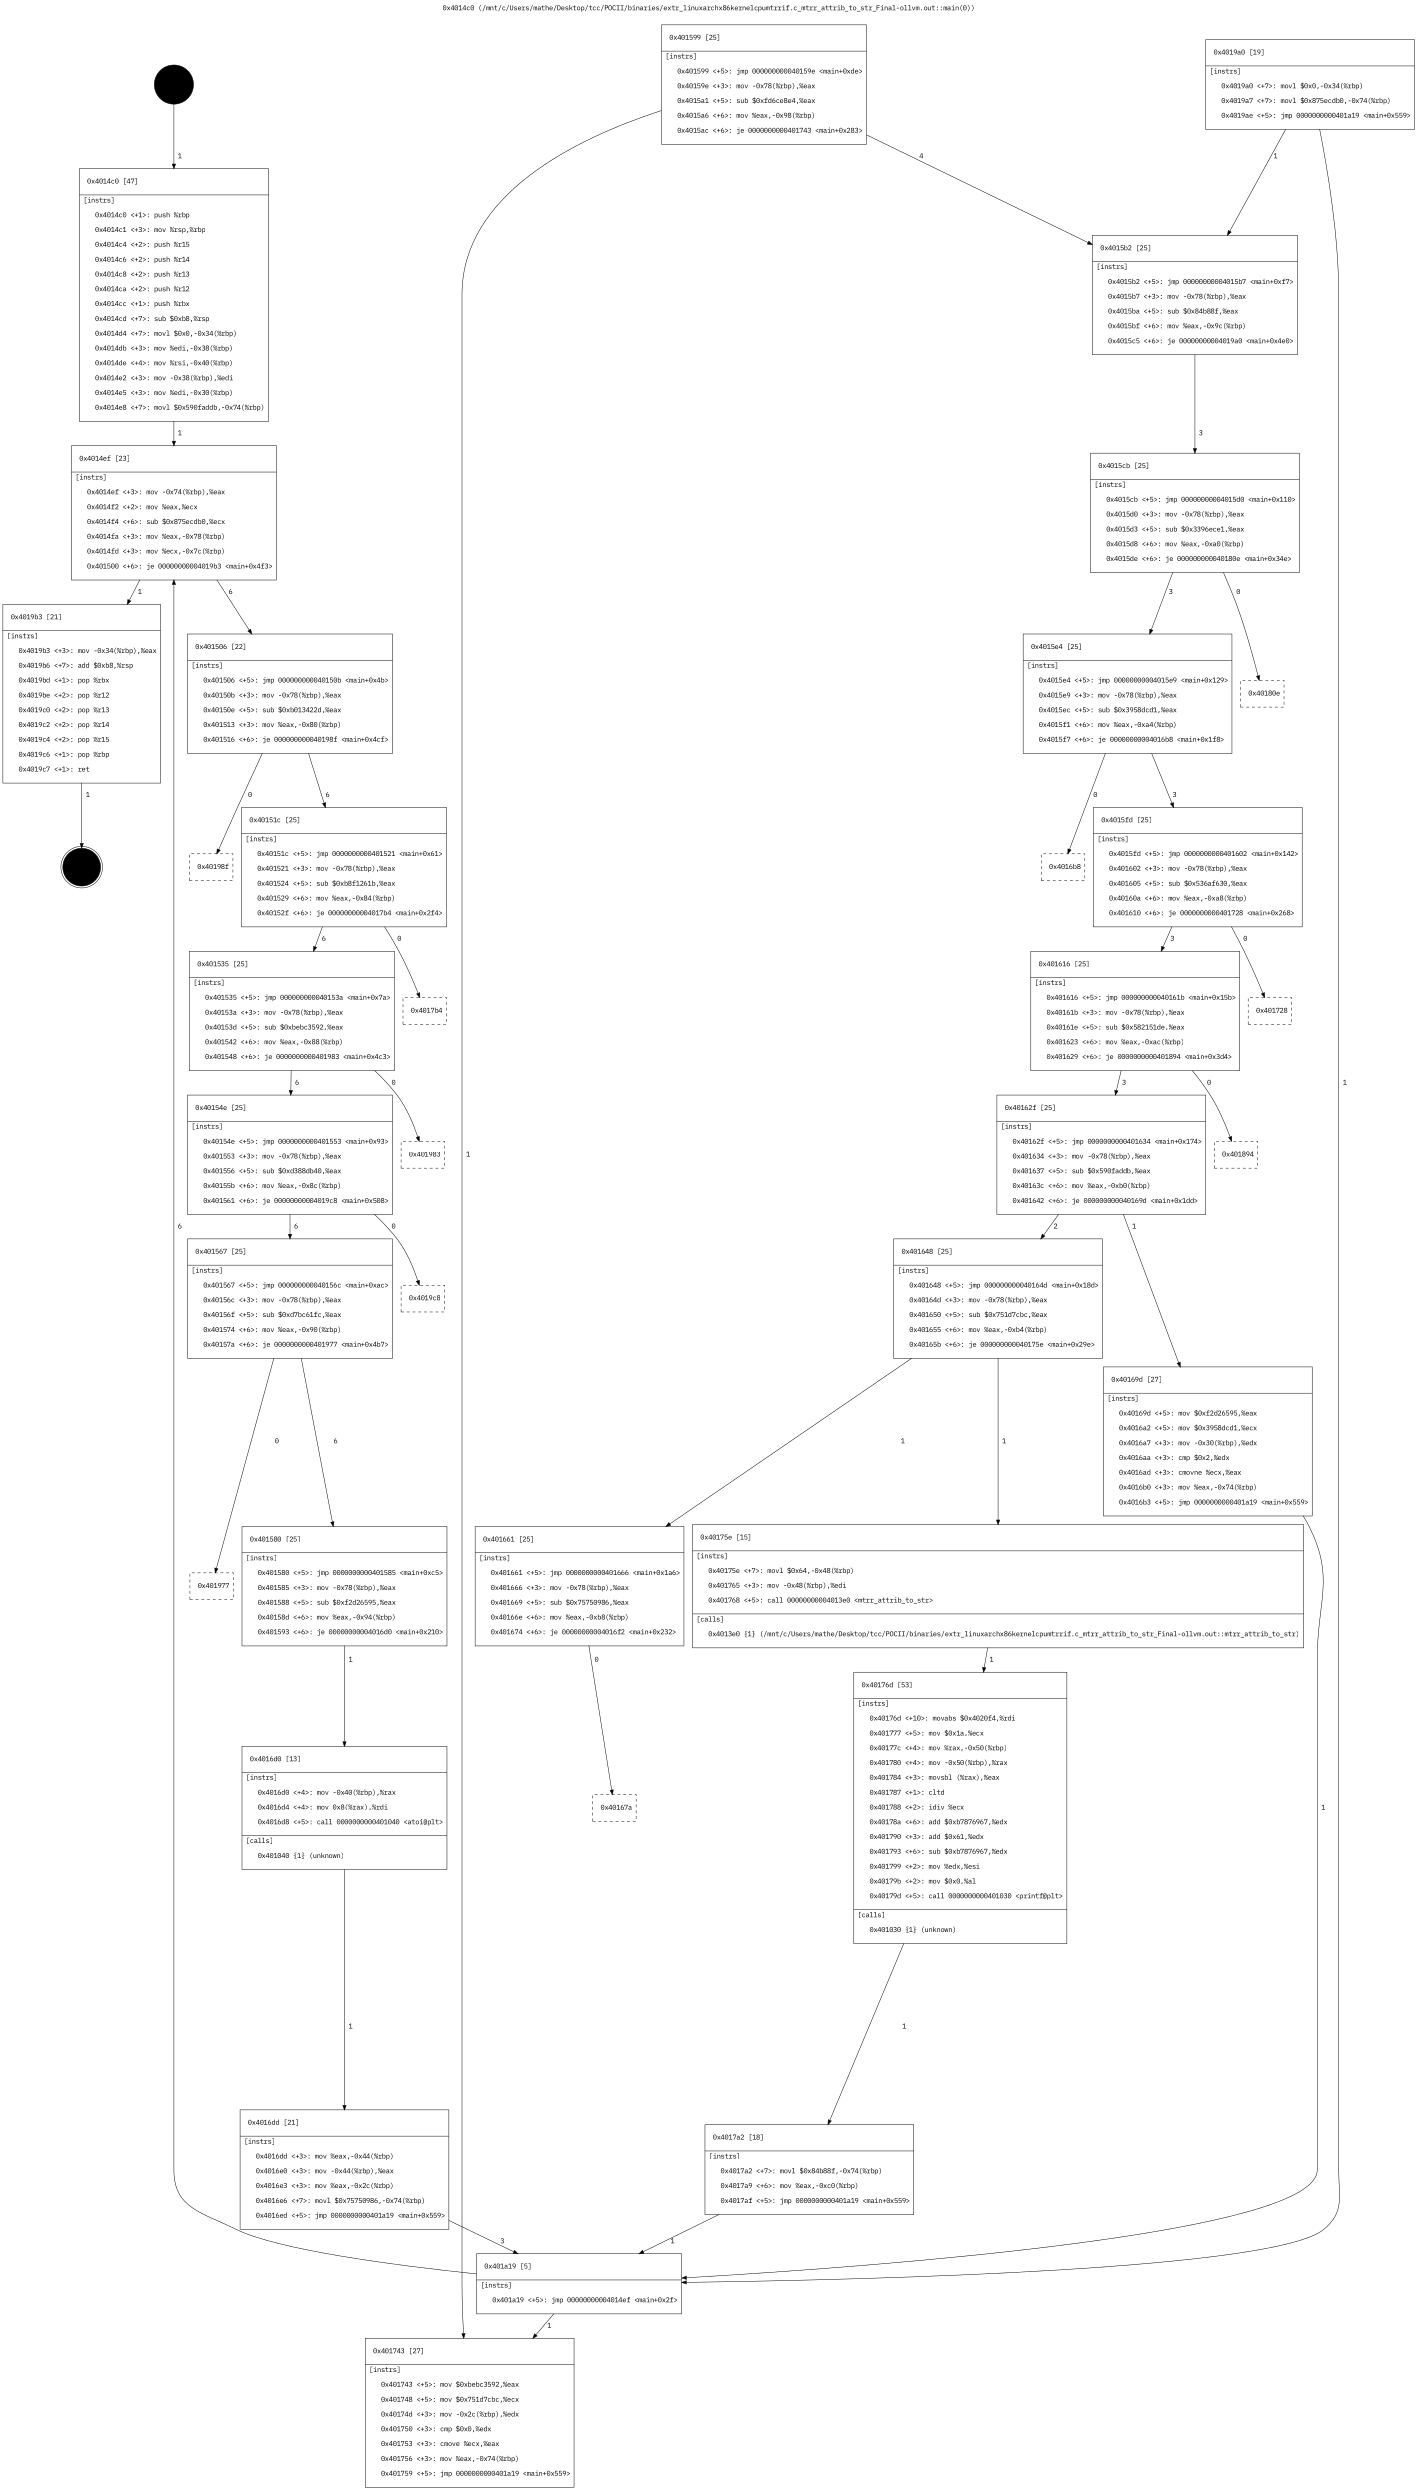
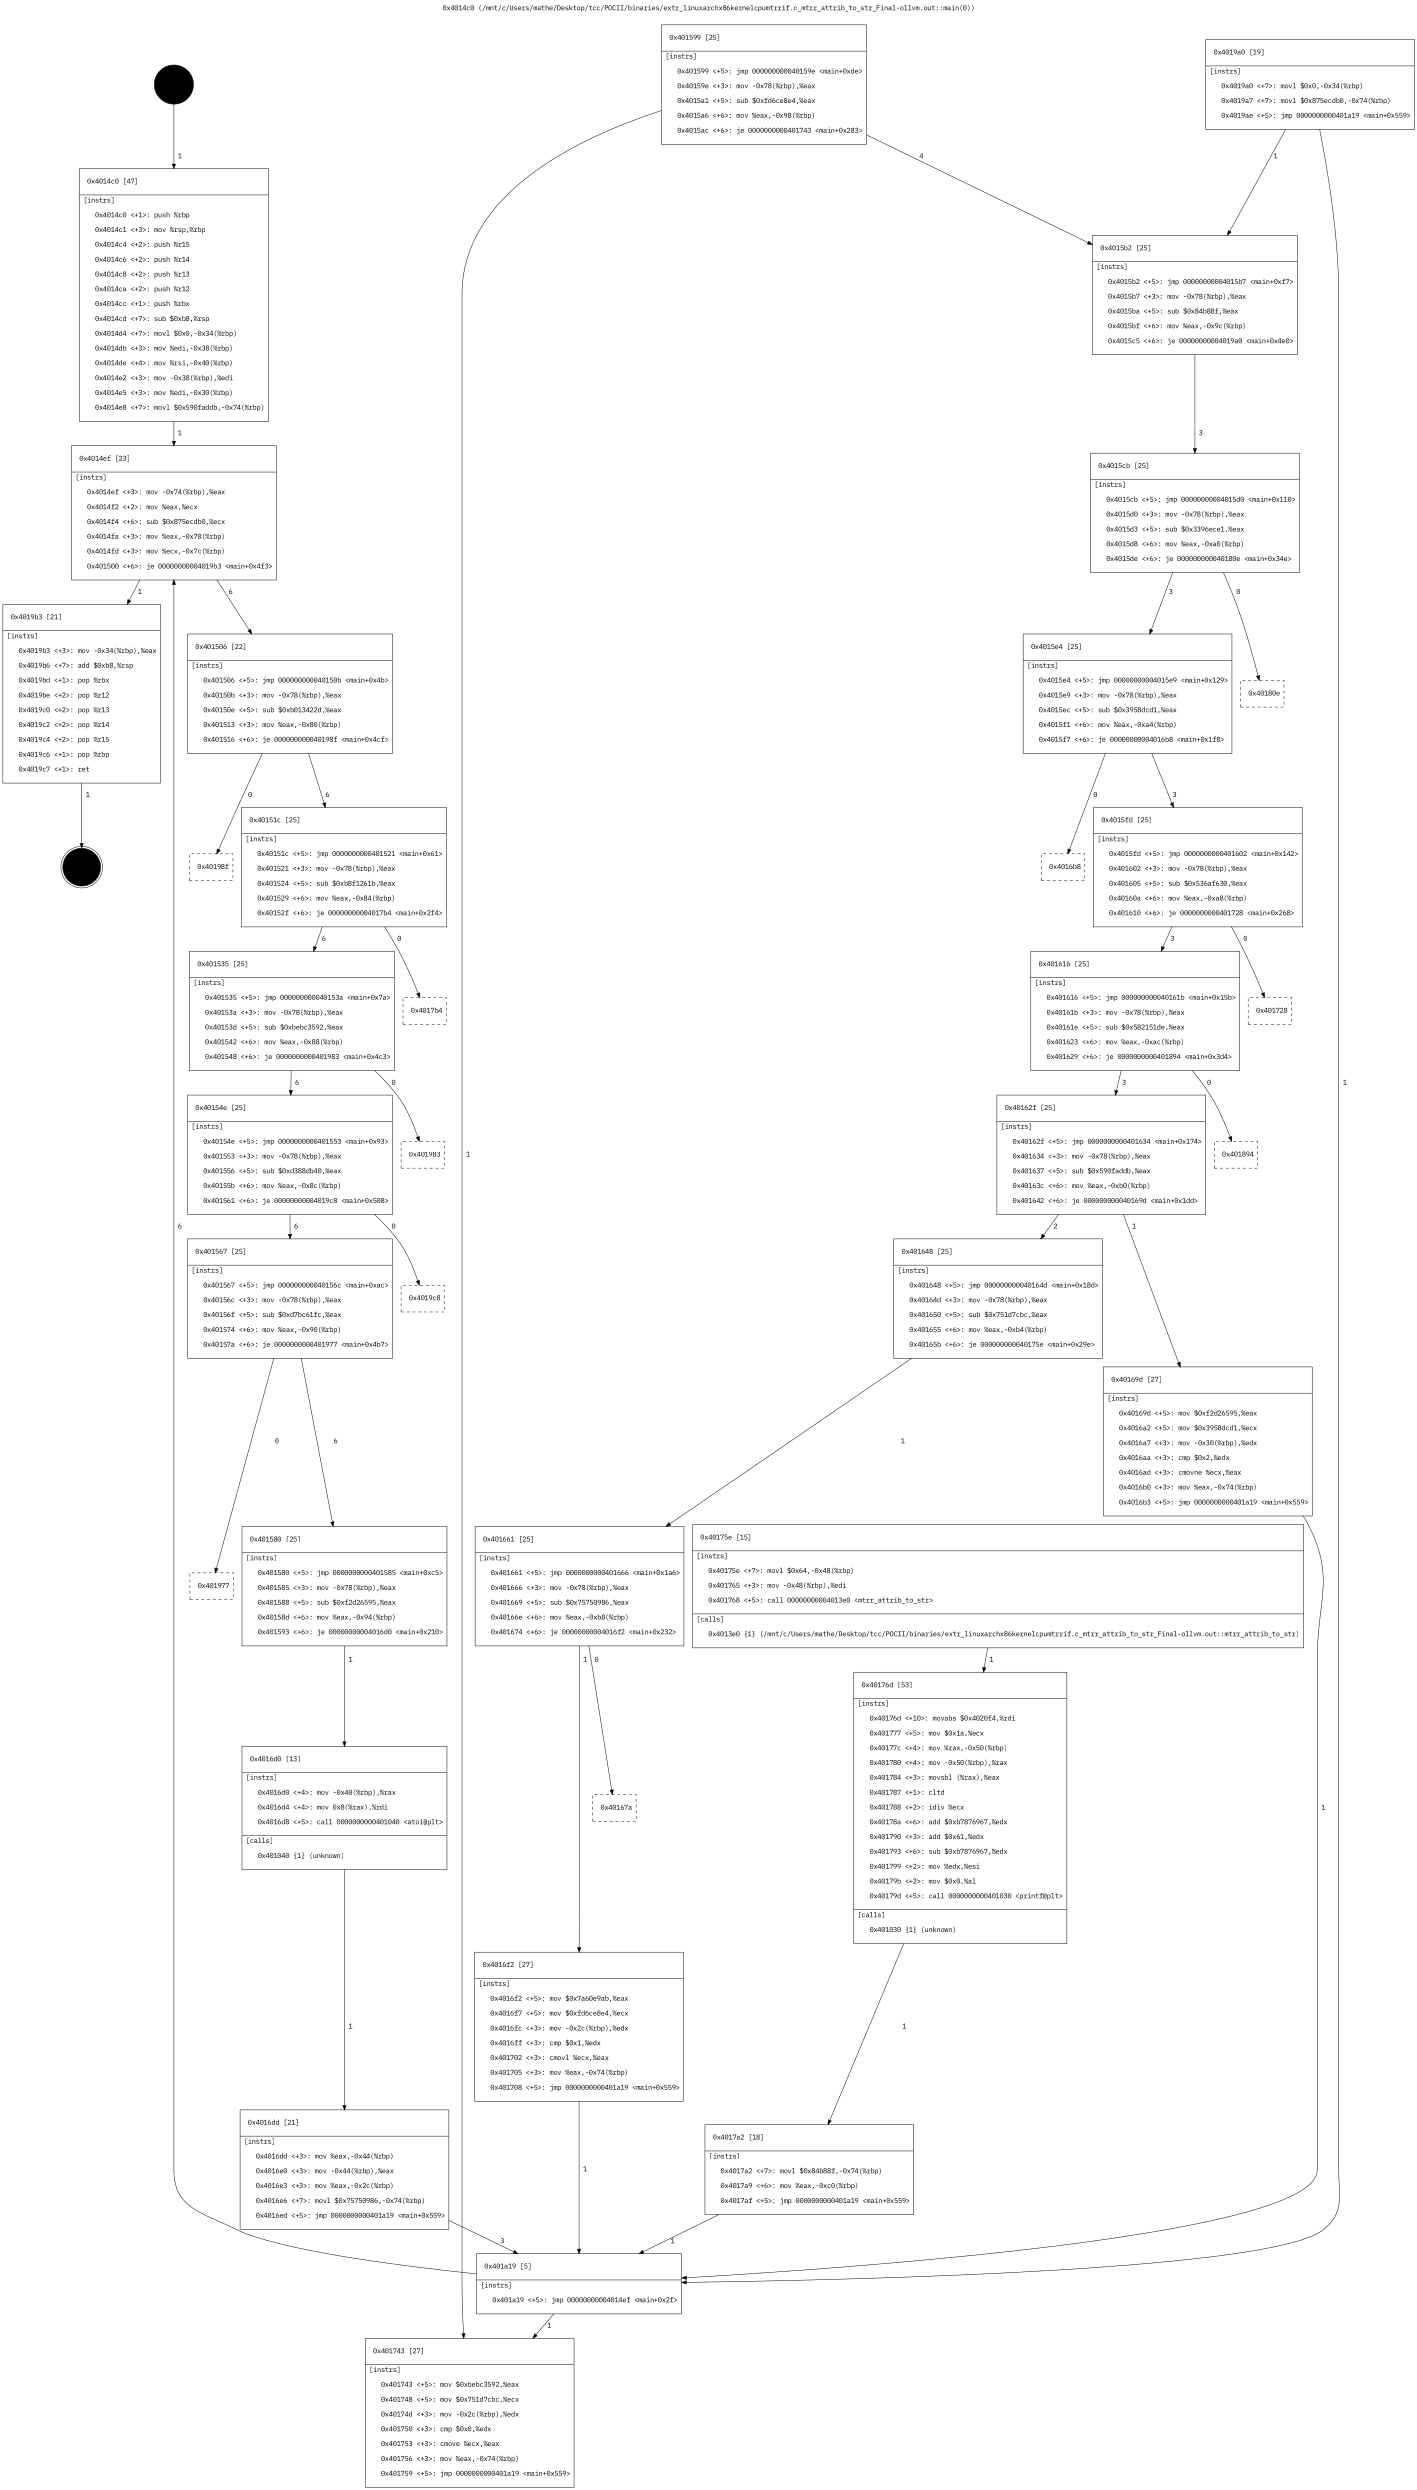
edge "0x401648 [25]" -> "0x40175e [15]": removed, label "1"
node "0x4016f2 [27]": added
